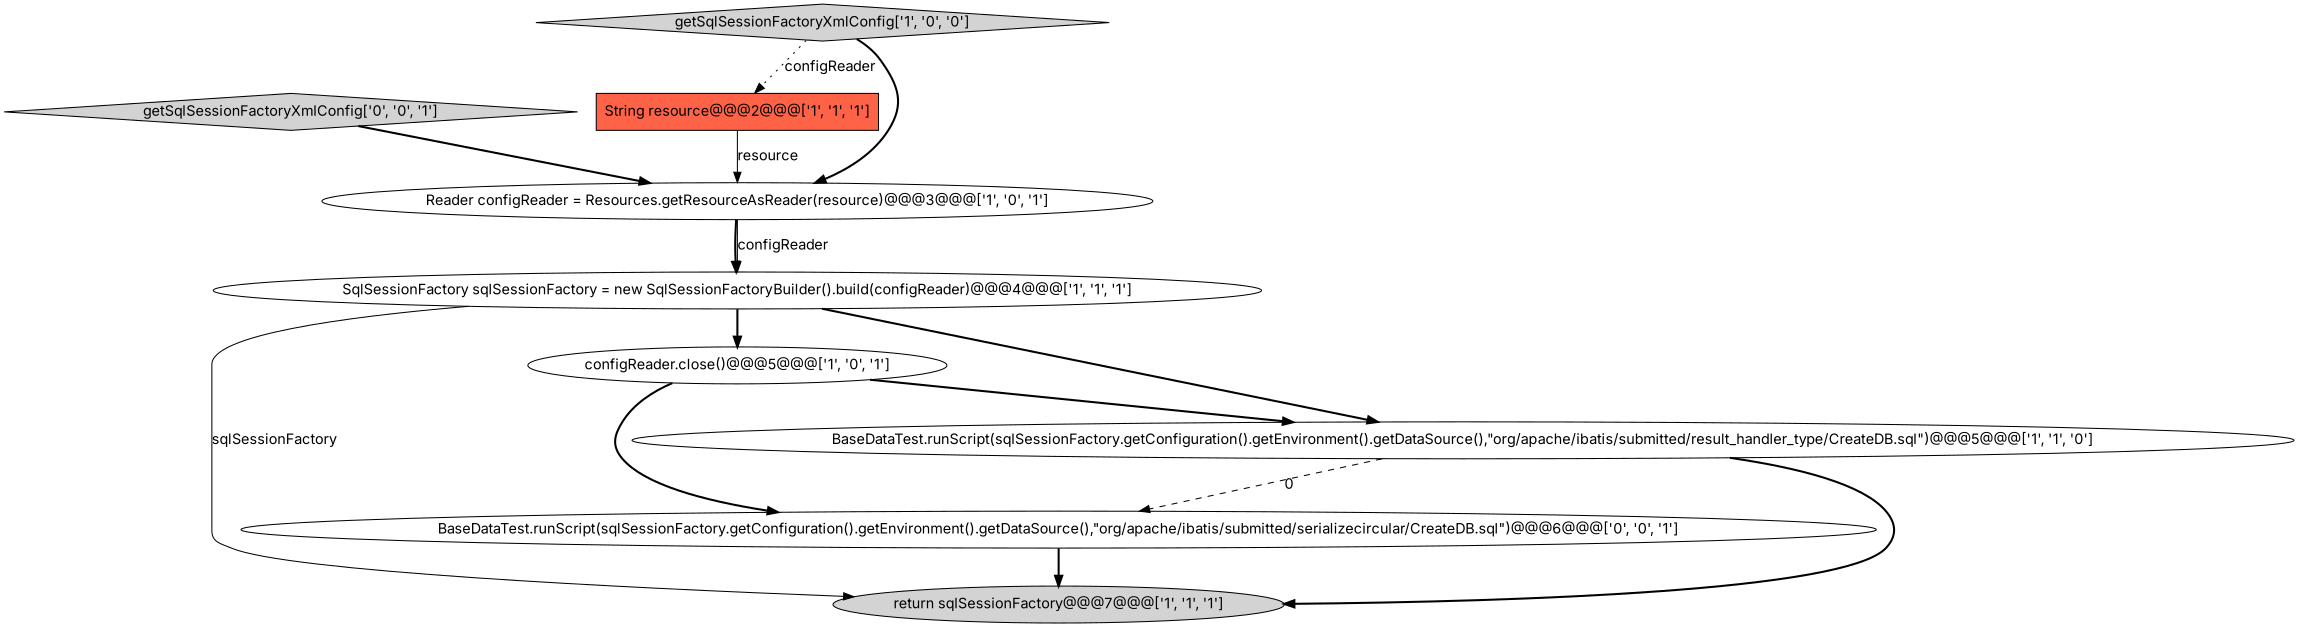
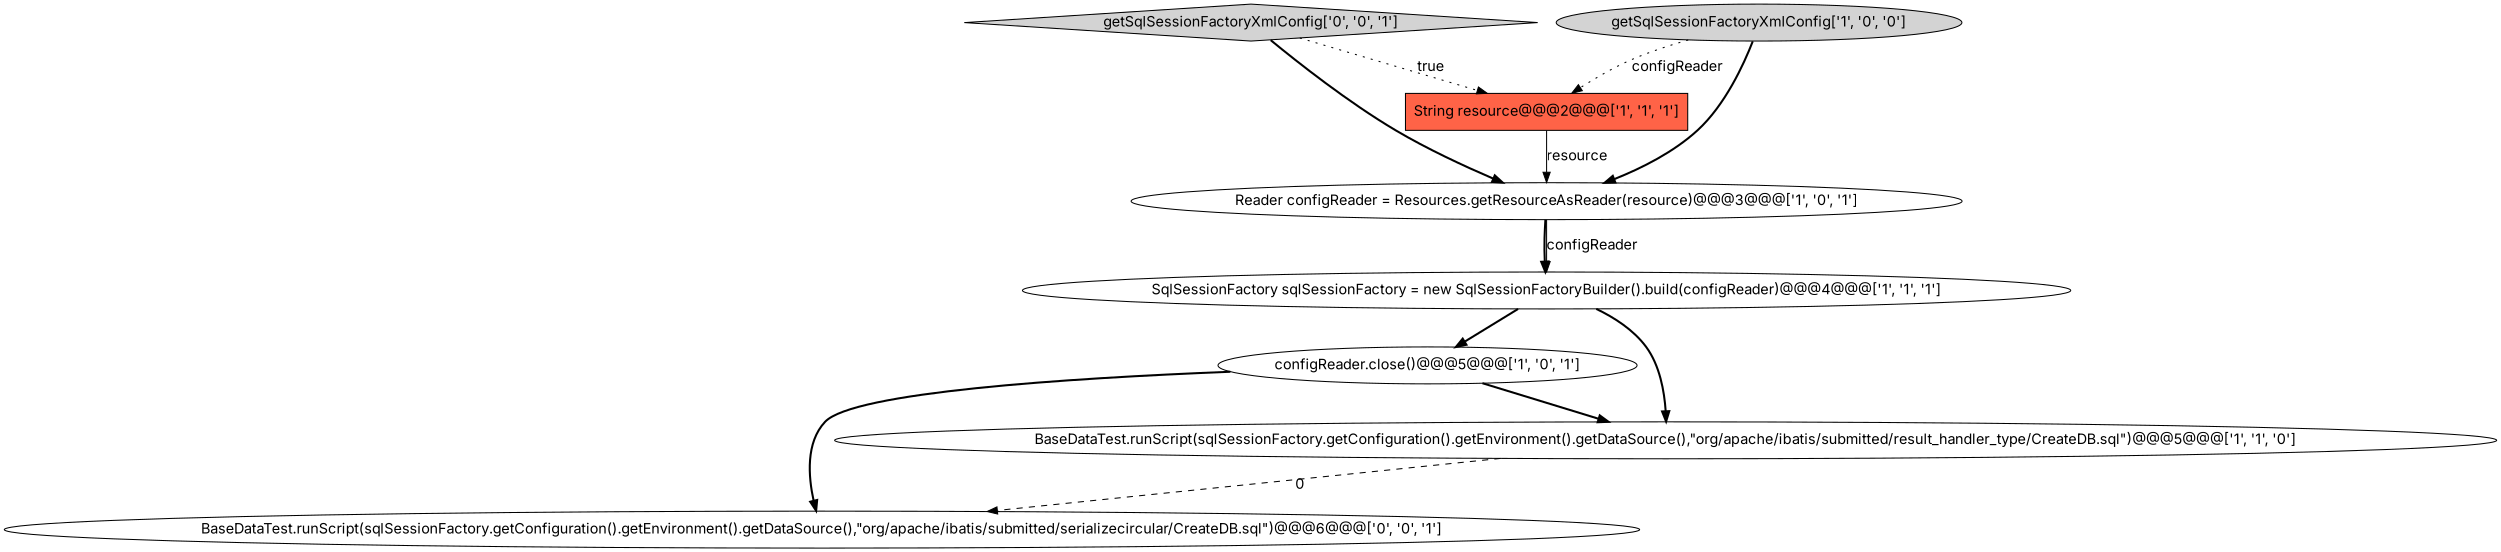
node "getSqlSessionFactoryXmlConfig['1', '0', '0']": shape diamond -> ellipse
edge "getSqlSessionFactoryXmlConfig['0', '0', '1']" -> "String resource@@@2@@@['1', '1', '1']": added, label "true"
node "return sqlSessionFactory@@@7@@@['1', '1', '1']": removed
